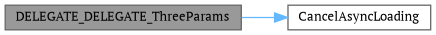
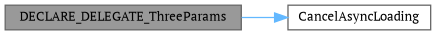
node "DELEGATE_DELEGATE_ThreeParams": label "DELEGATE_DELEGATE_ThreeParams" -> "DECLARE_DELEGATE_ThreeParams"
